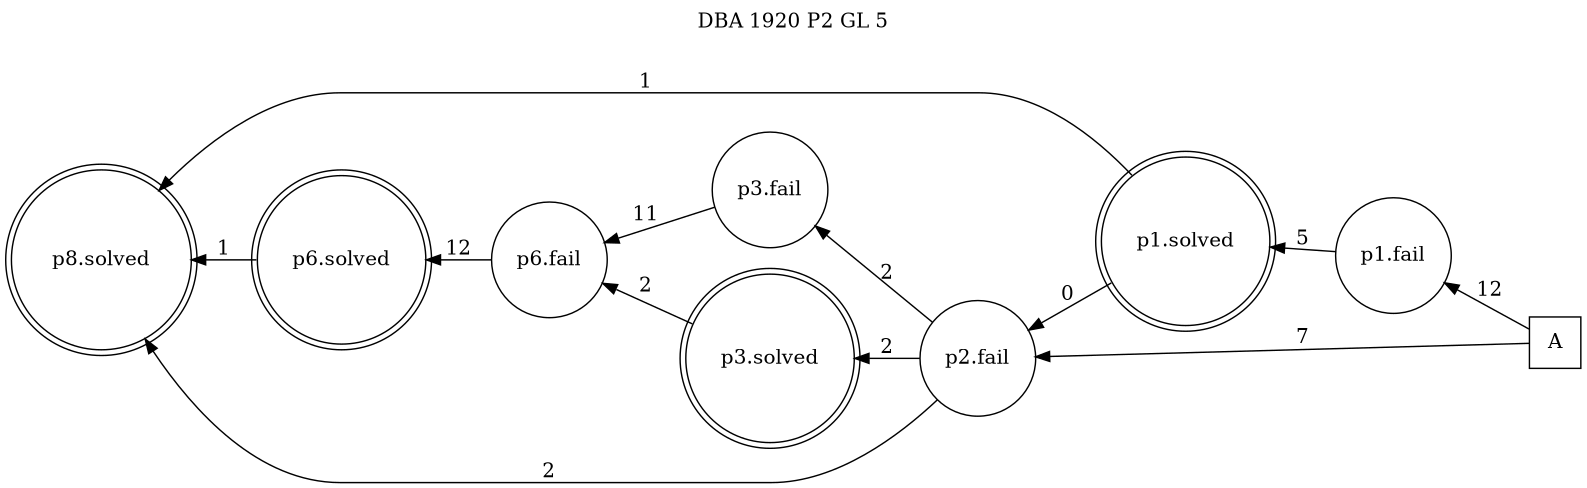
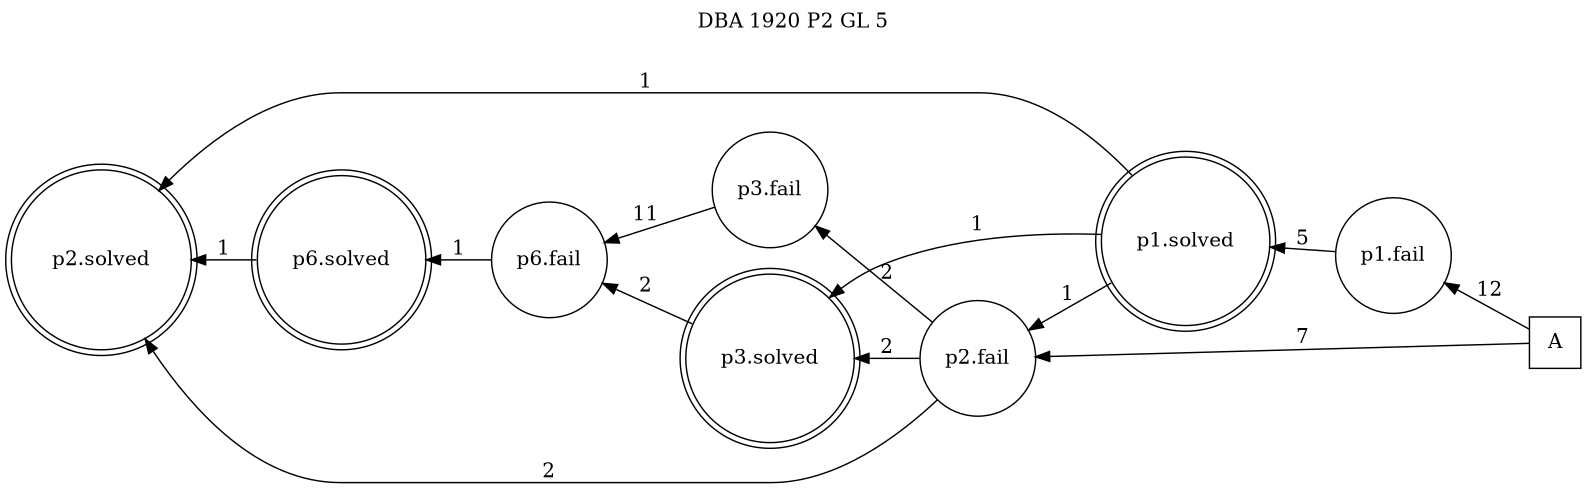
edge "p1.solved" -> "p3.solved": added, label "1"
edge "p6.fail" -> "p6.solved": label "12" -> "1"
node "p8.solved": label "p8.solved" -> "p2.solved"
edge "p1.solved" -> "p2.fail": label "0" -> "1"
